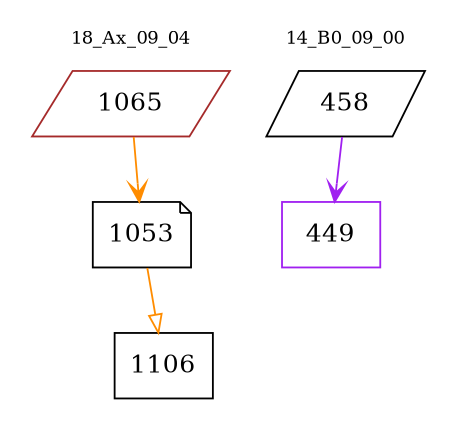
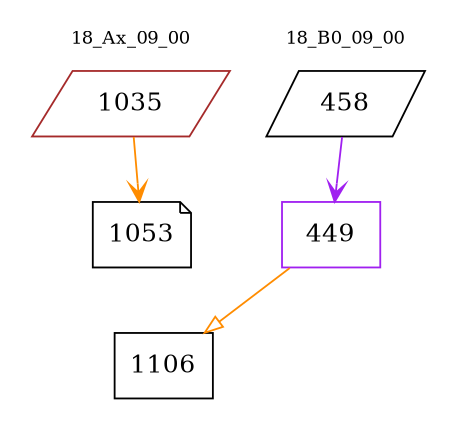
cluster "18_Ax_09_04": label "18_Ax_09_04" -> "18_Ax_09_00"
cluster "14_B0_09_00": label "14_B0_09_00" -> "18_B0_09_00"
node "1065": label "1065" -> "1035"
edge "1053" -> "1106": now "449" -> "1106"
